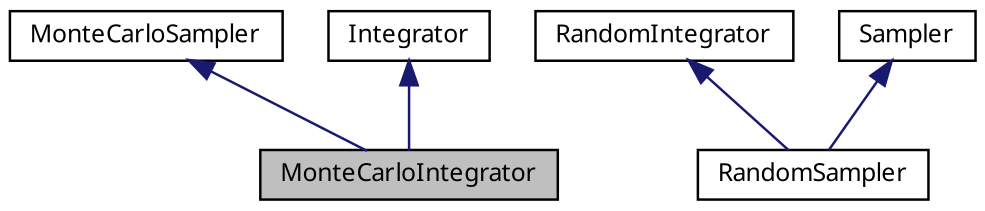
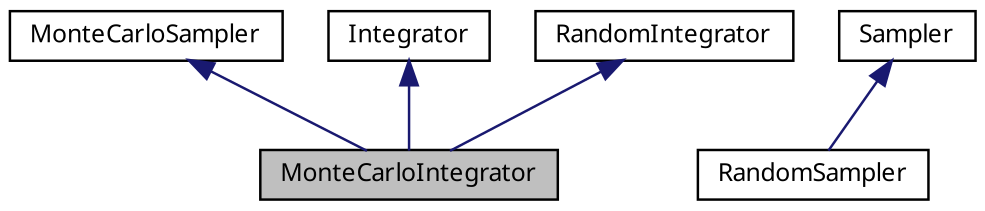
edge "RandomSampler" -> "RandomIntegrator": now "MonteCarloIntegrator" -> "RandomIntegrator"
